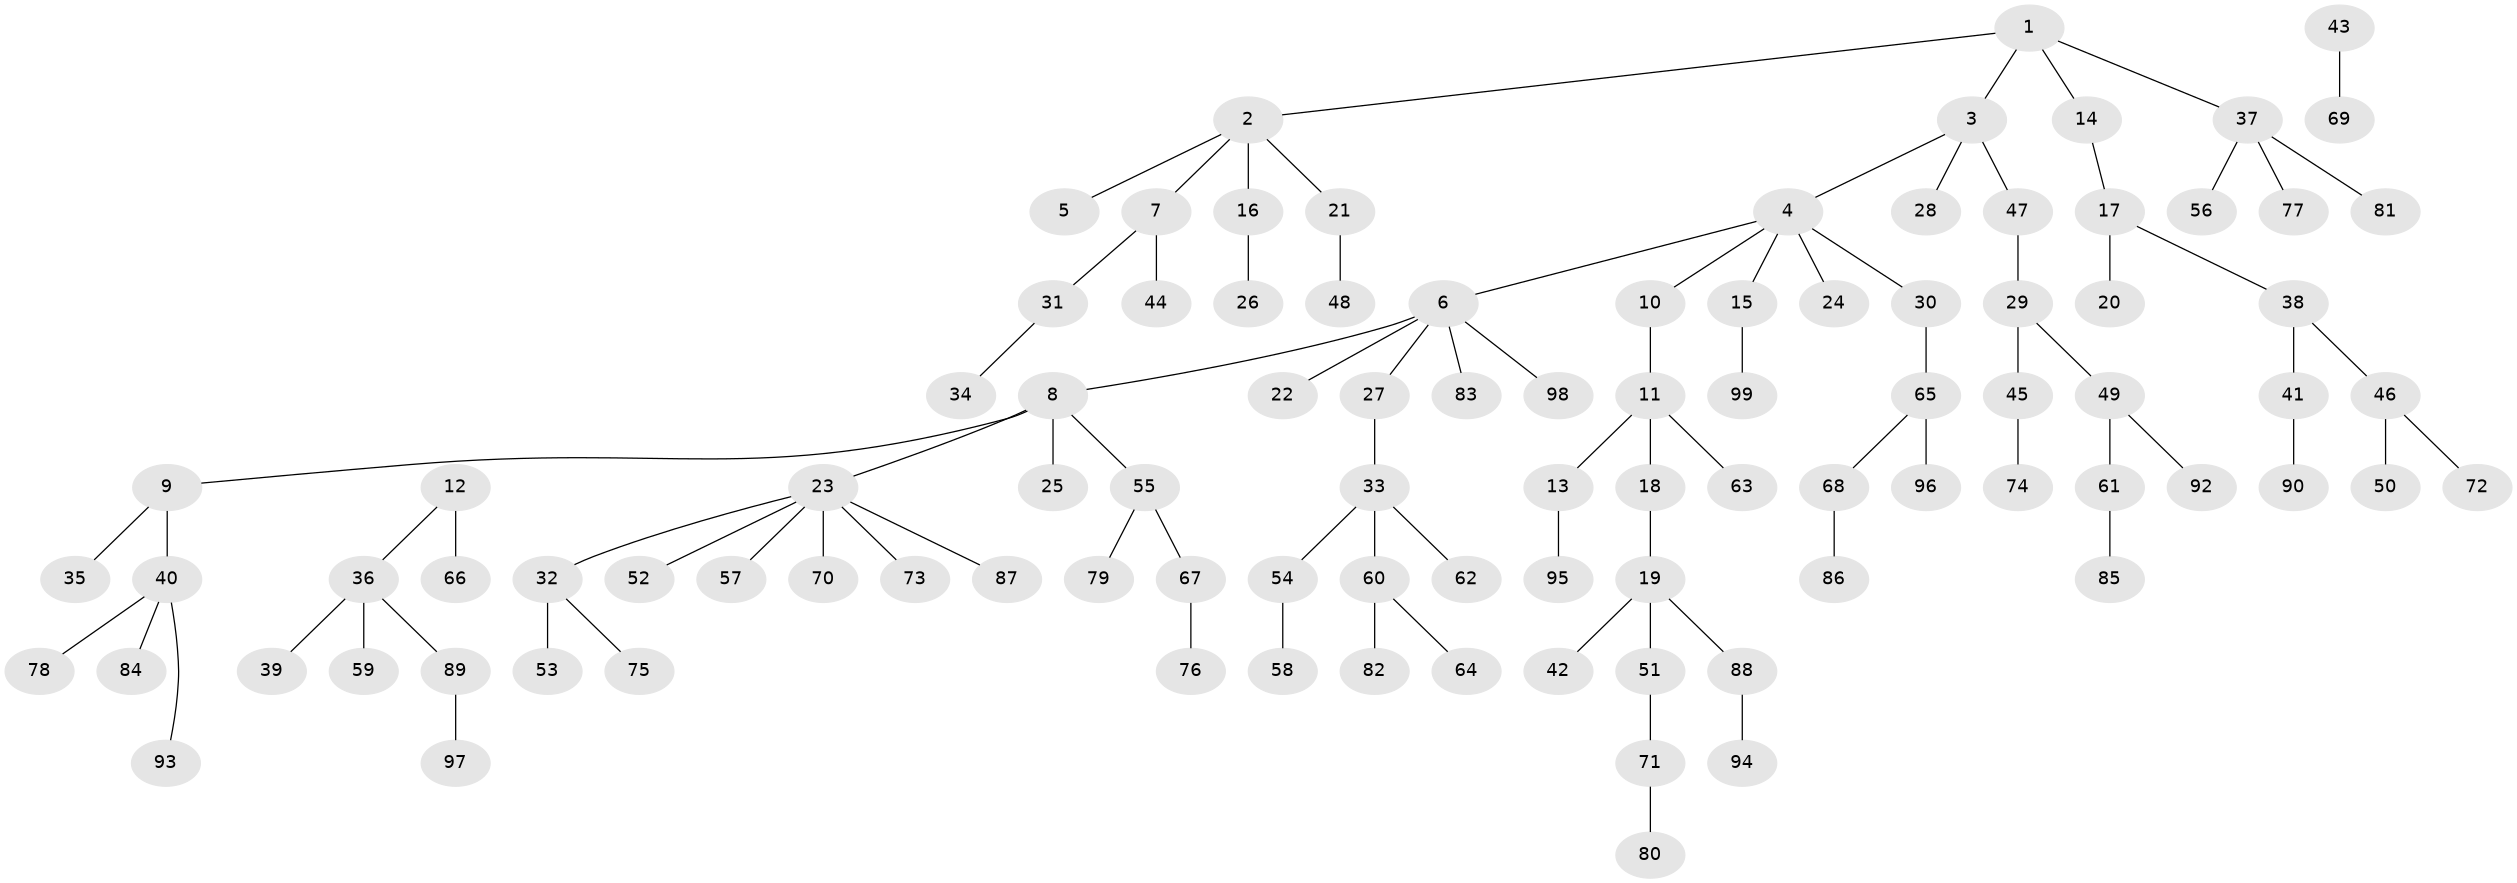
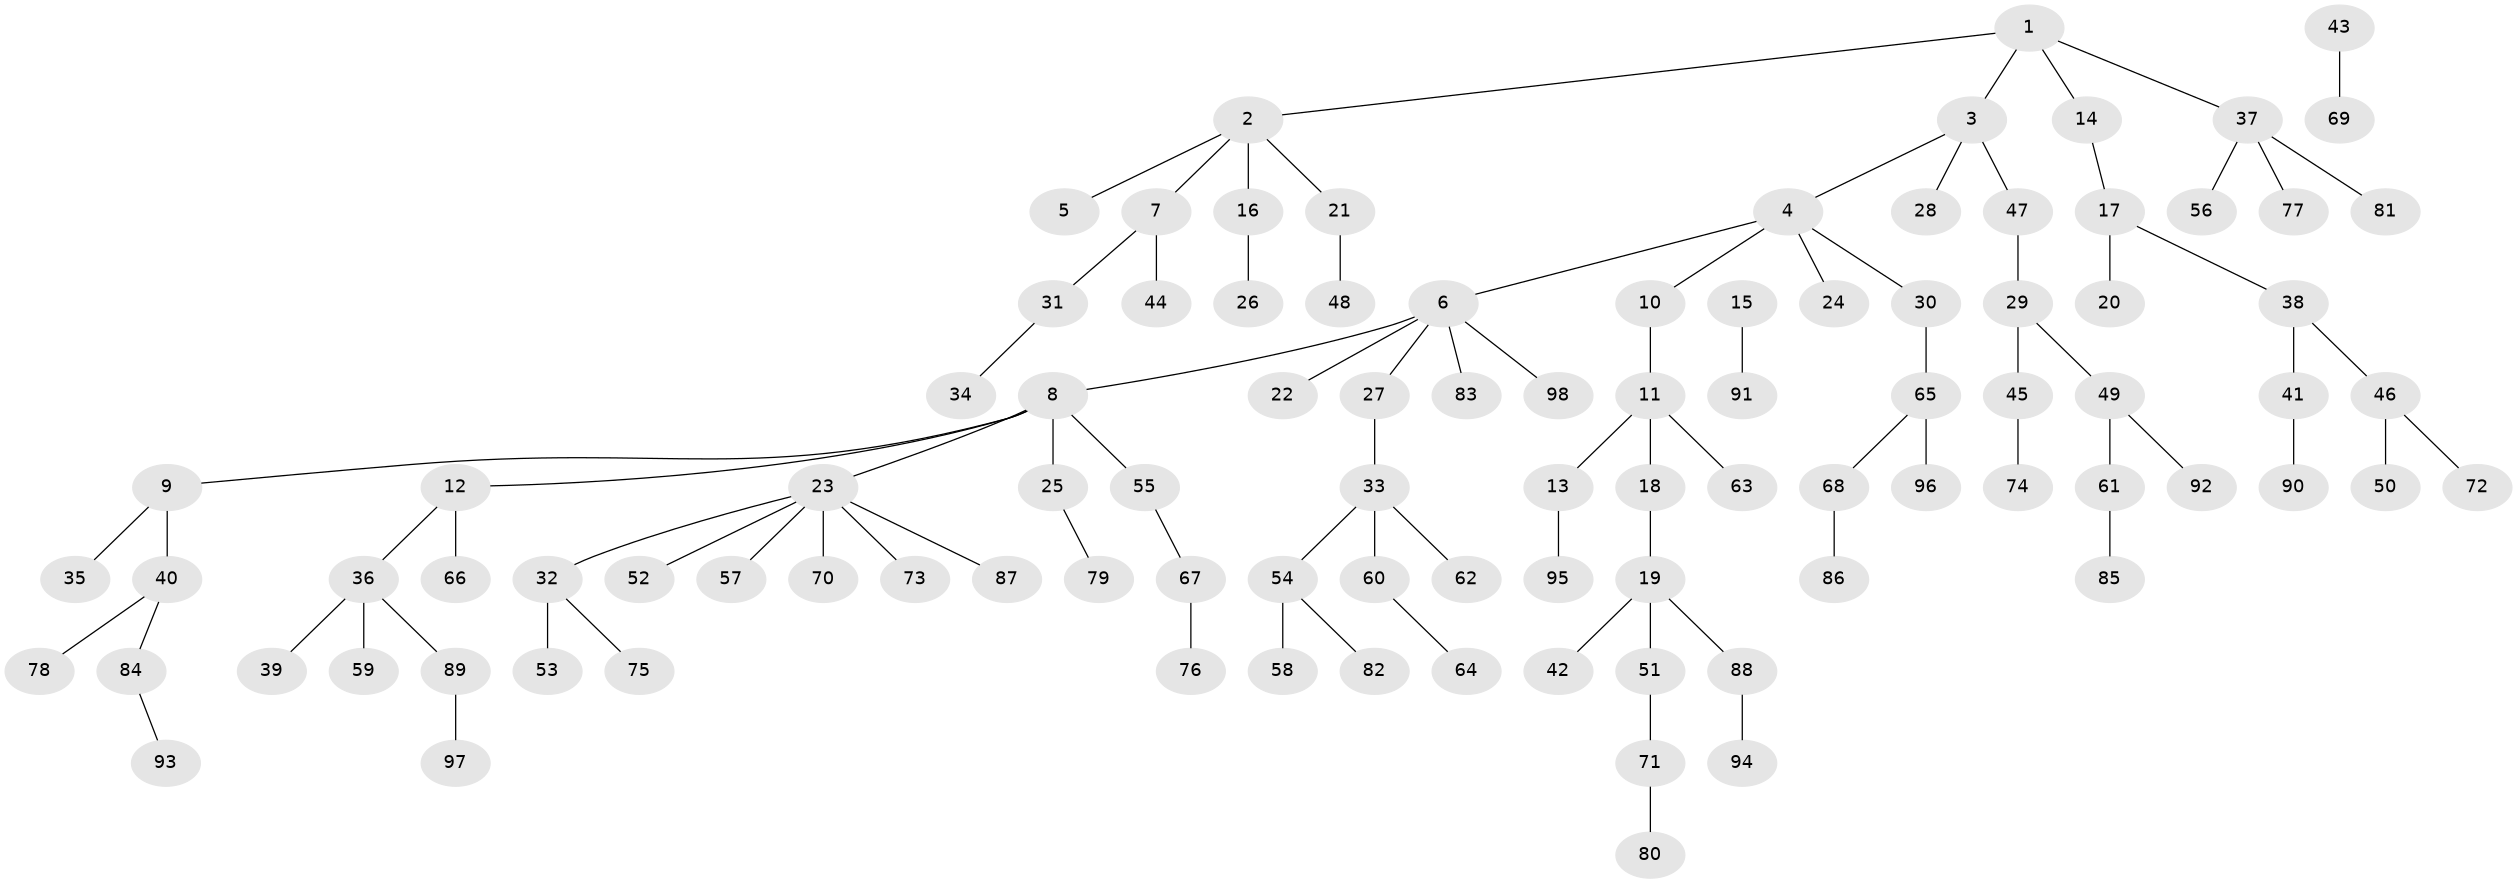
edge "4" -- "15": removed
node "99": label "99" -> "91"
edge "8" -- "12": added
edge "55" -- "79": now "25" -- "79"
edge "60" -- "82": now "54" -- "82"
edge "40" -- "93": now "84" -- "93"
